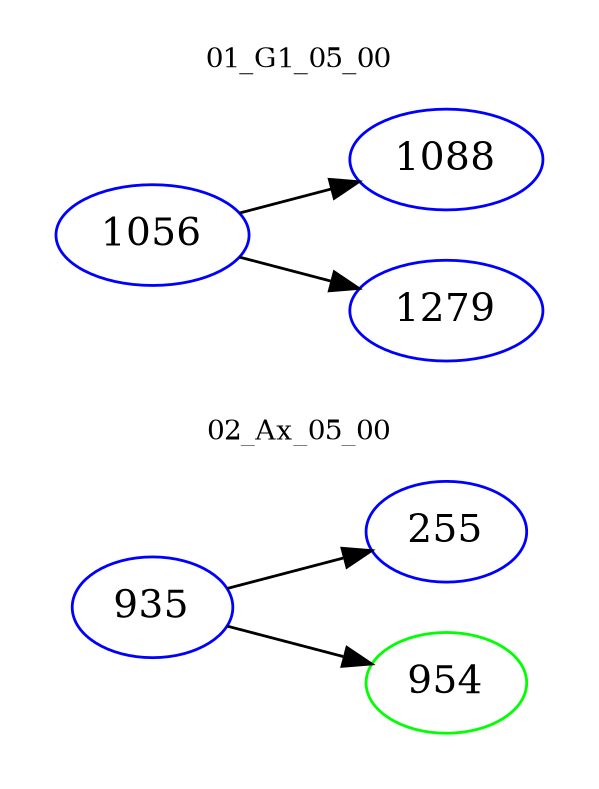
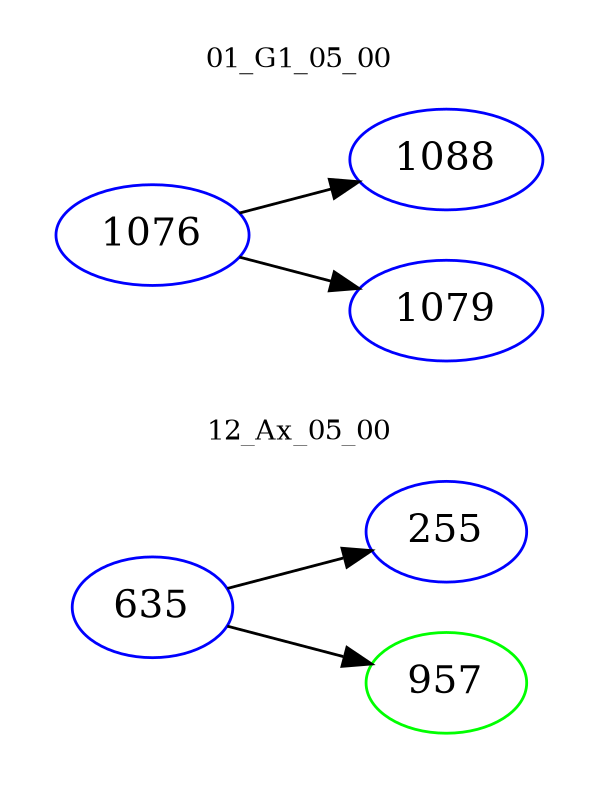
node "1056": label "1056" -> "1076"
node "1279": label "1279" -> "1079"
cluster "02_Ax_05_00": label "02_Ax_05_00" -> "12_Ax_05_00"
node "935": label "935" -> "635"
node "954": label "954" -> "957"
